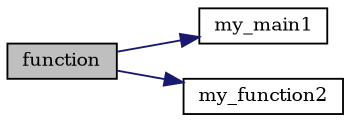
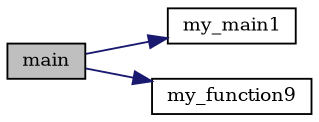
node "function": label "function" -> "main"
node "my_function2": label "my_function2" -> "my_function9"
